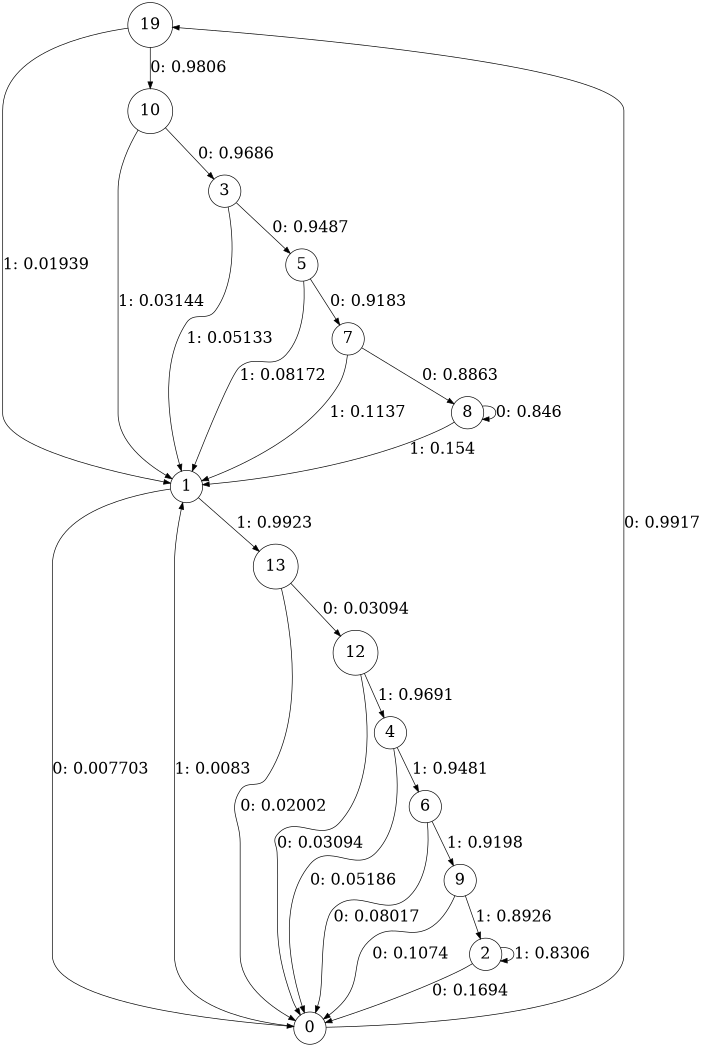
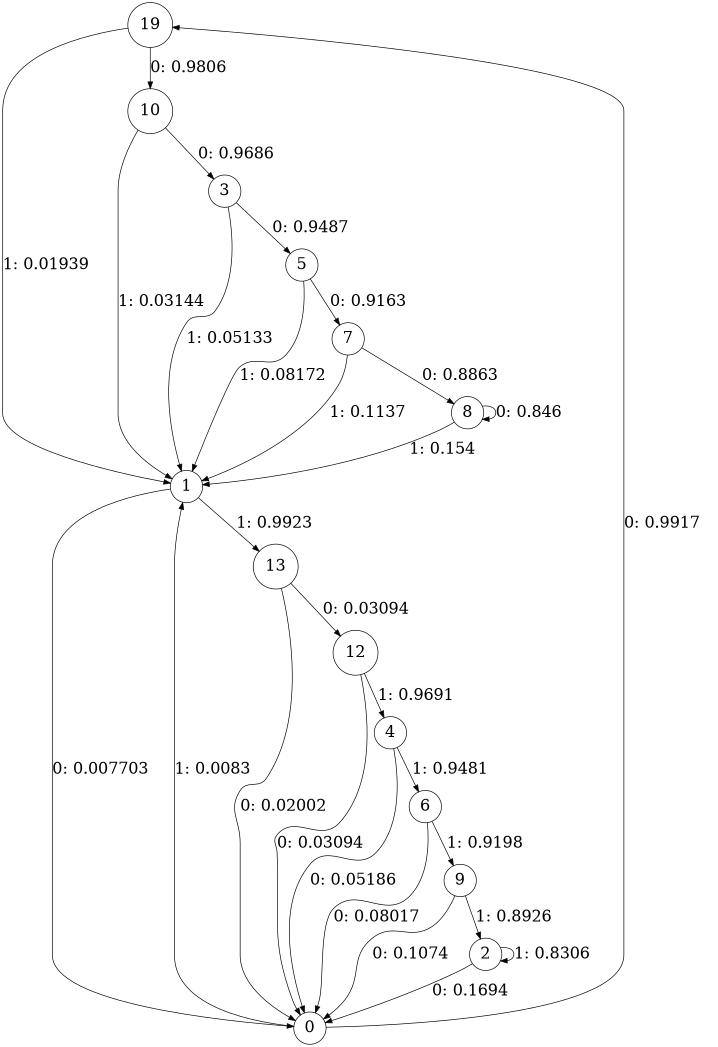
edge "5" -> "7": label "0: 0.9183   " -> "0: 0.9163   "
